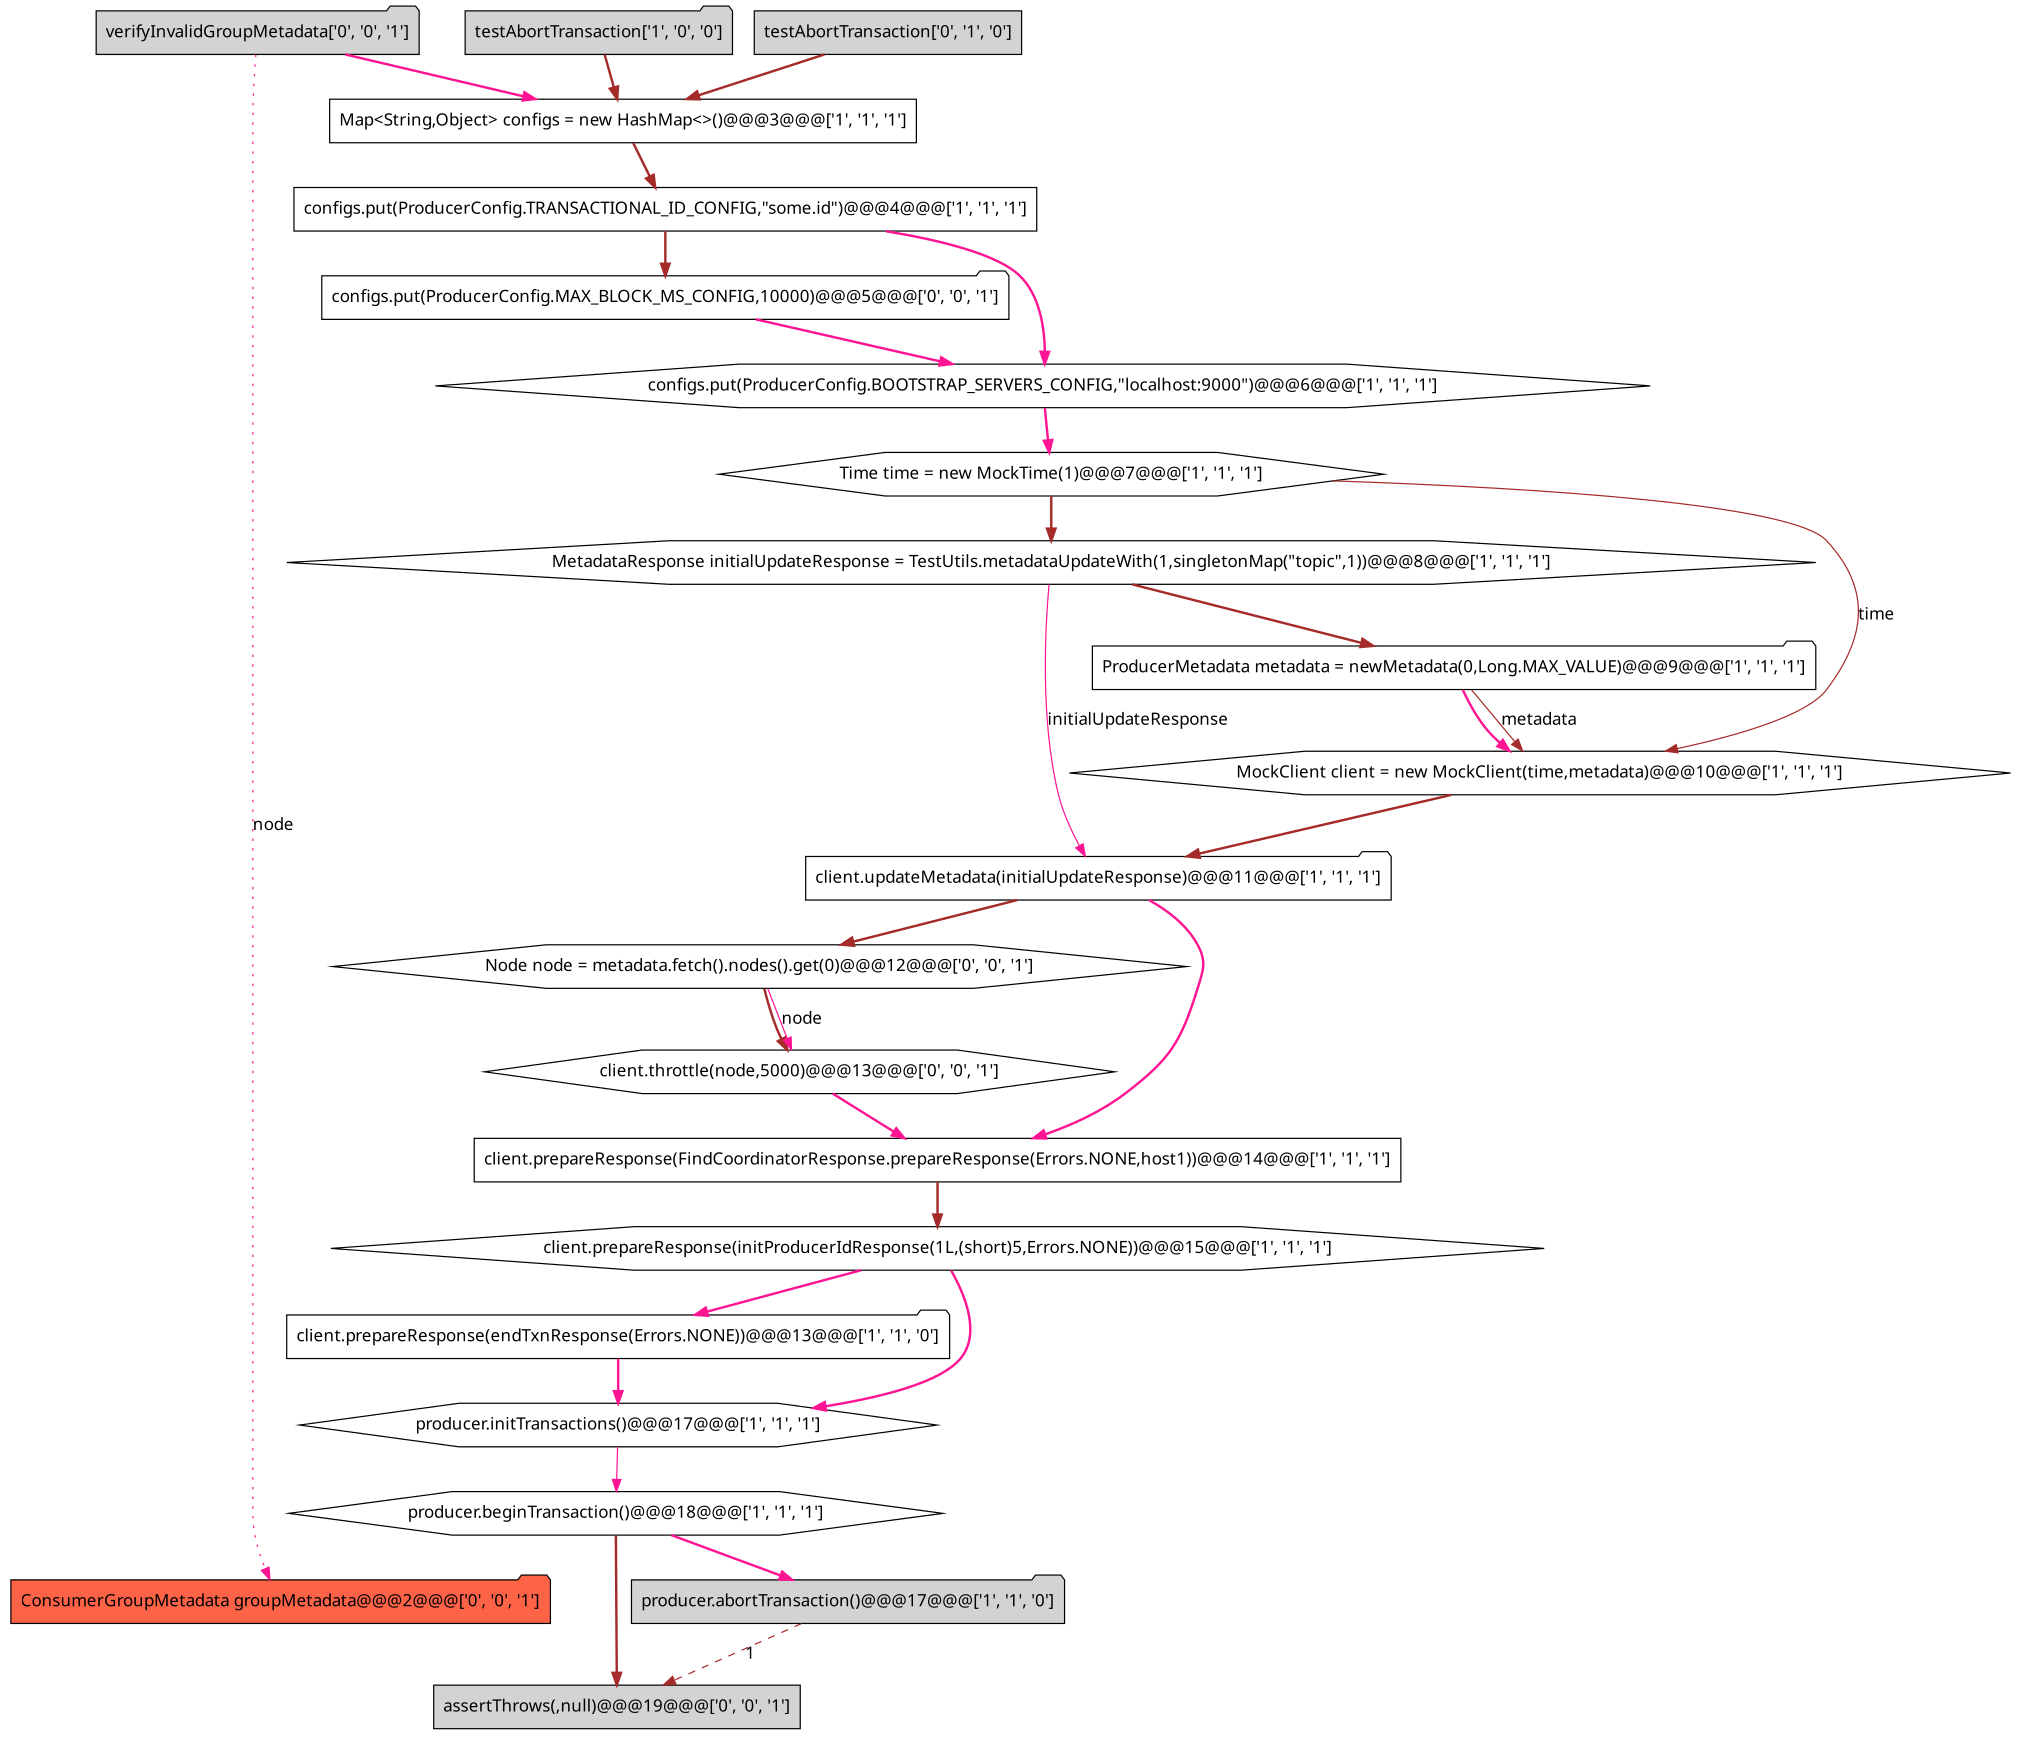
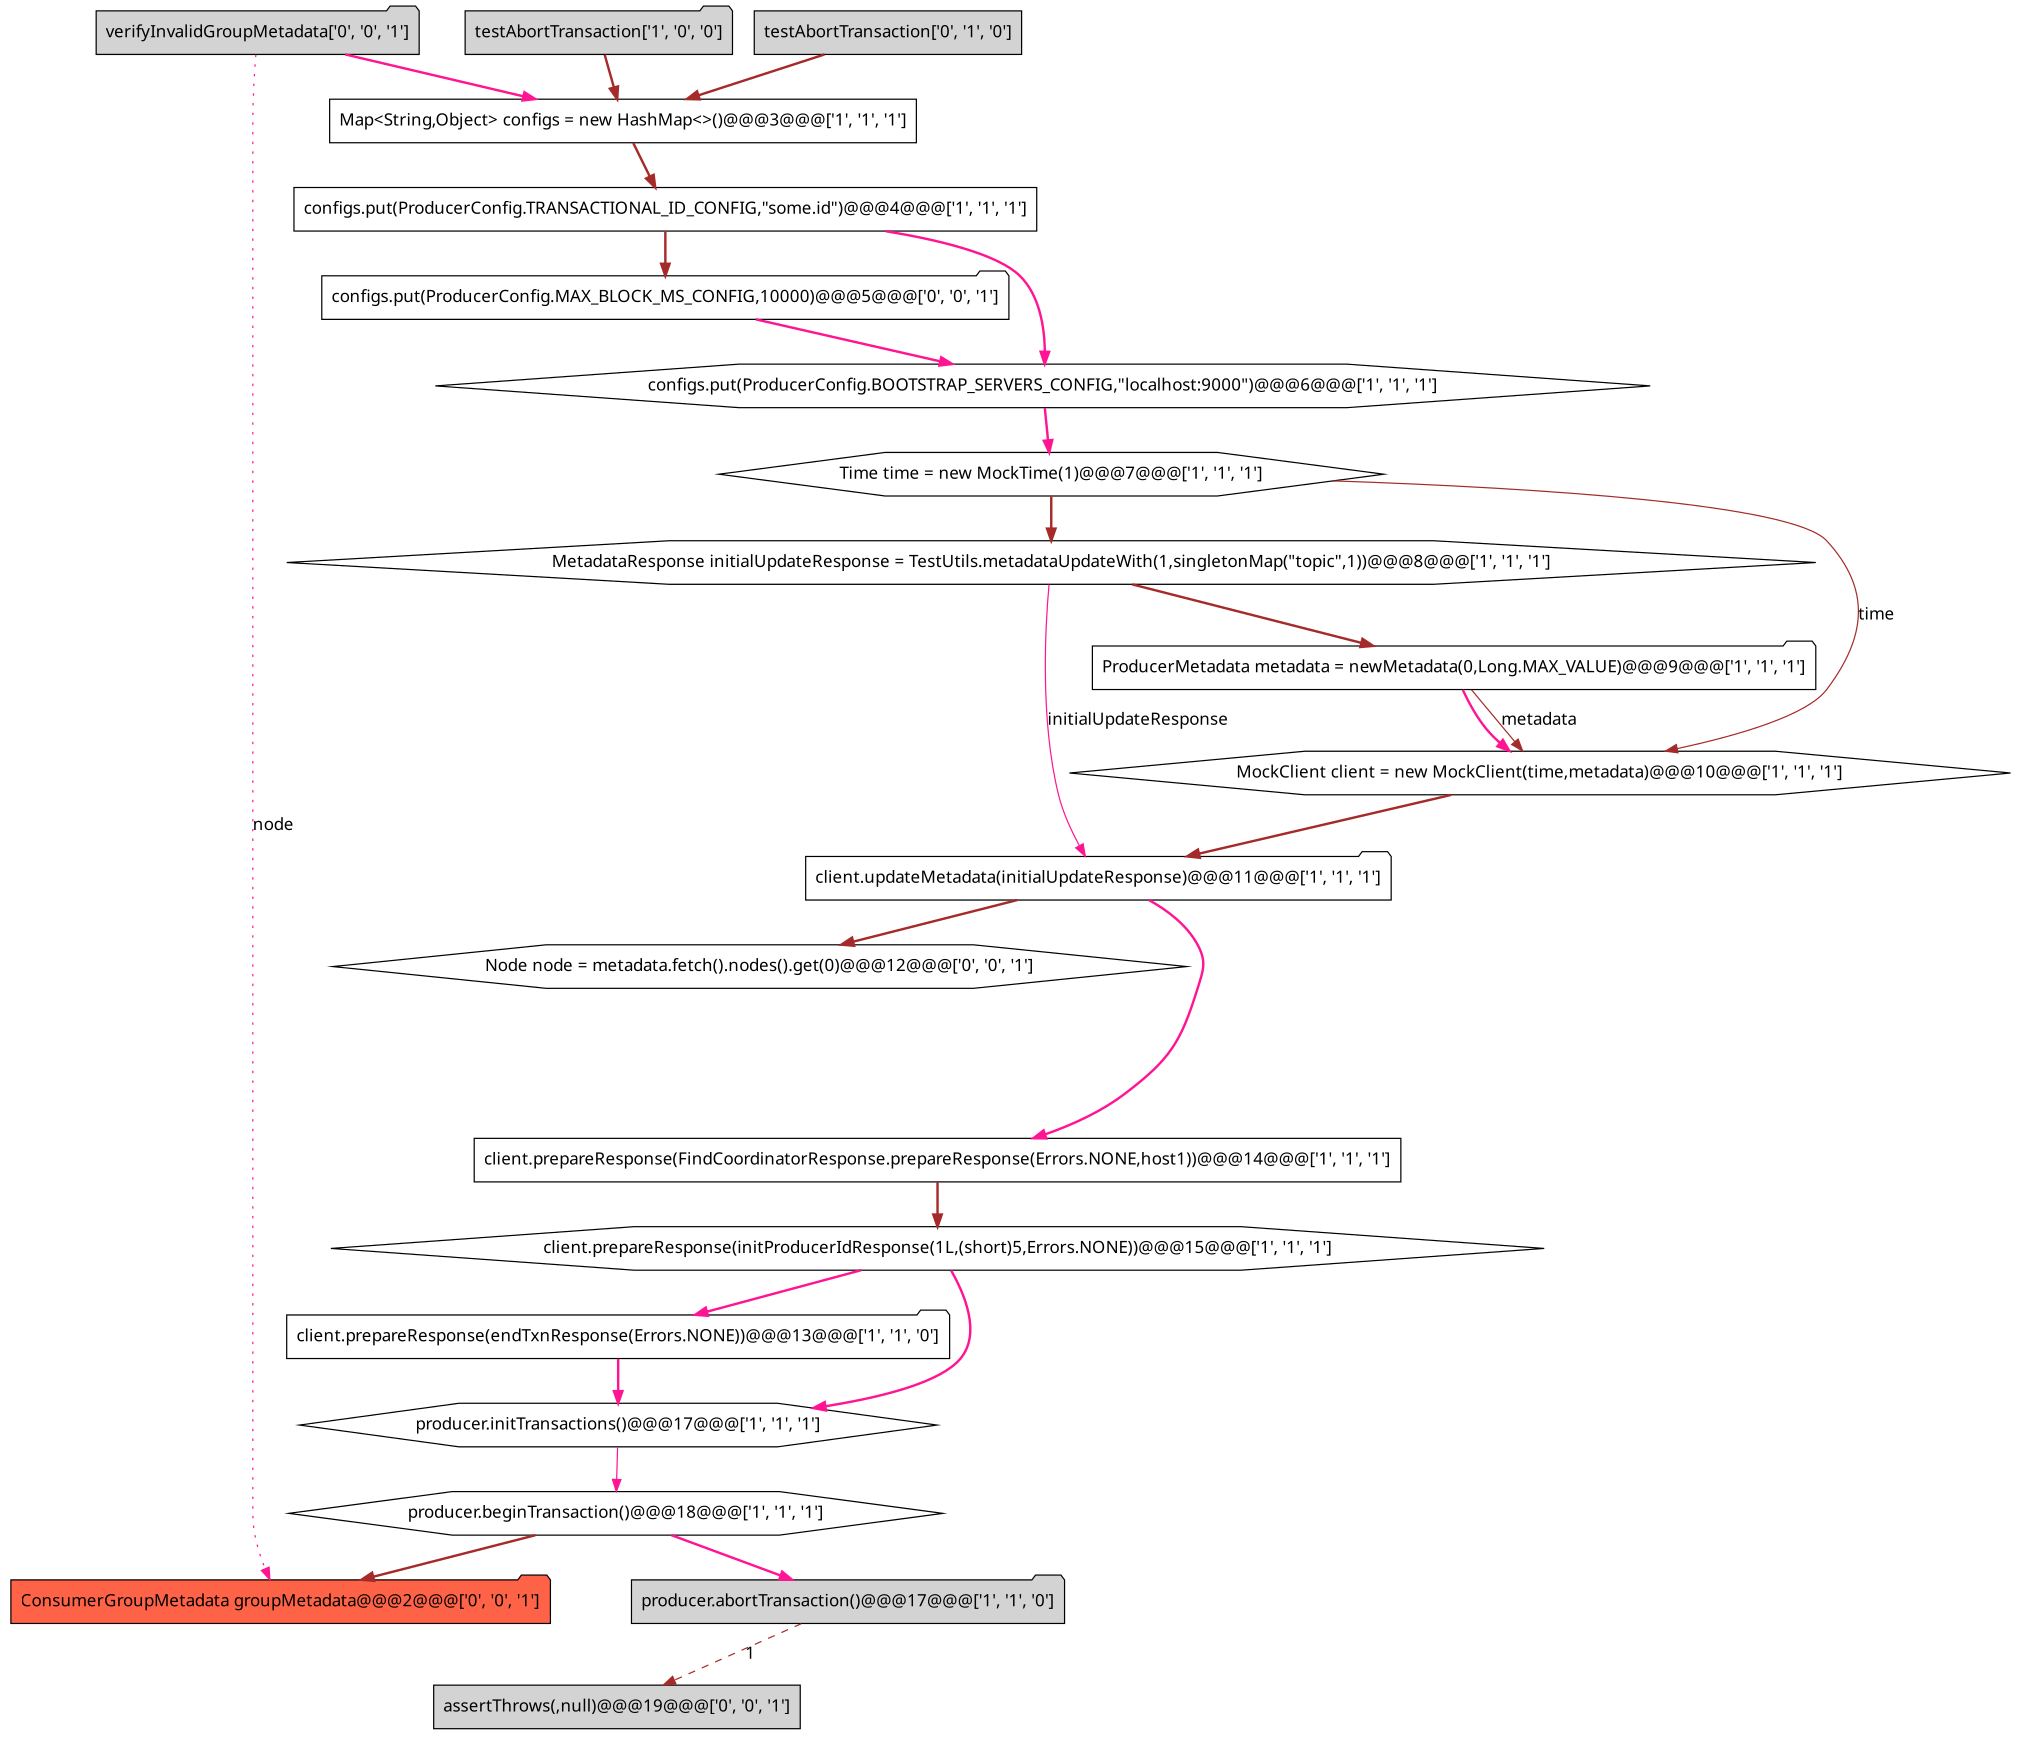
node "client.throttle(node,5000)@@@13@@@['0', '0', '1']": removed
edge "producer.beginTransaction()@@@18@@@['1', '1', '1']" -> "assertThrows(,null)@@@19@@@['0', '0', '1']": now "producer.beginTransaction()@@@18@@@['1', '1', '1']" -> "ConsumerGroupMetadata groupMetadata@@@2@@@['0', '0', '1']"
